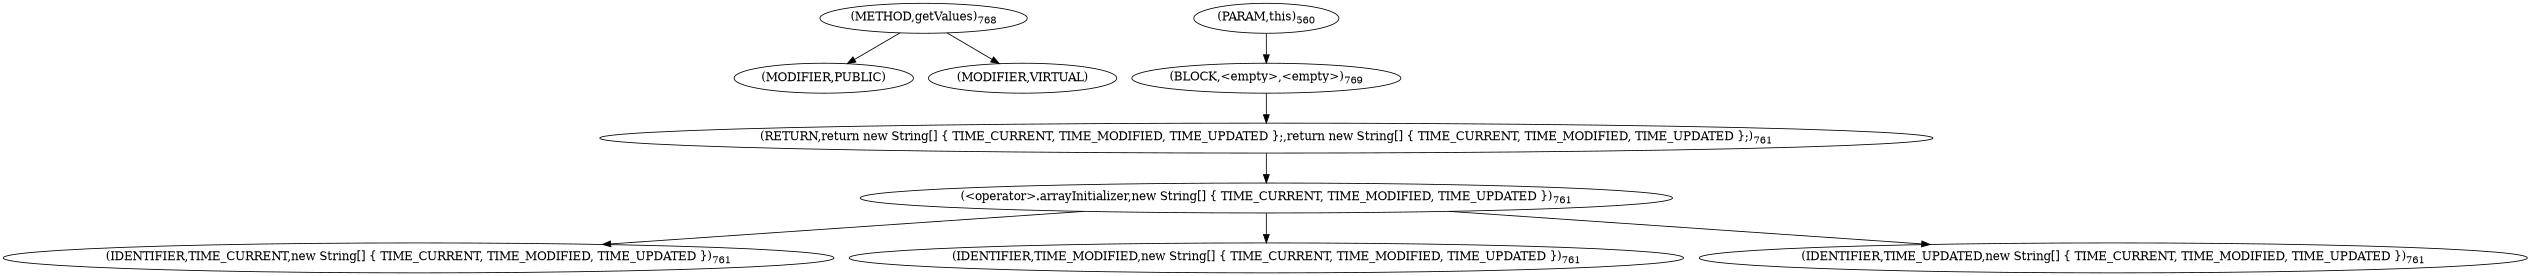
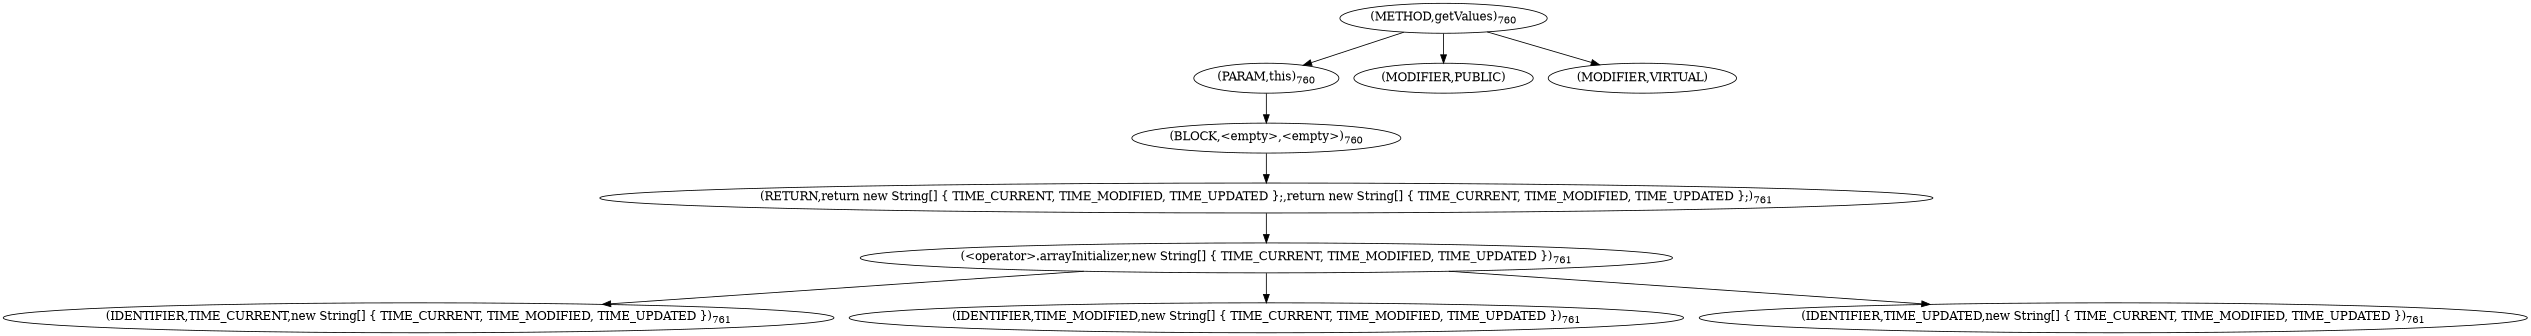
node "(METHOD,getValues)": text "768" -> "760"
node "(PARAM,this)": text "560" -> "760"
edge "(METHOD,getValues)" -> "(PARAM,this)": added
node "(BLOCK,<empty>,<empty>)": text "769" -> "760"
